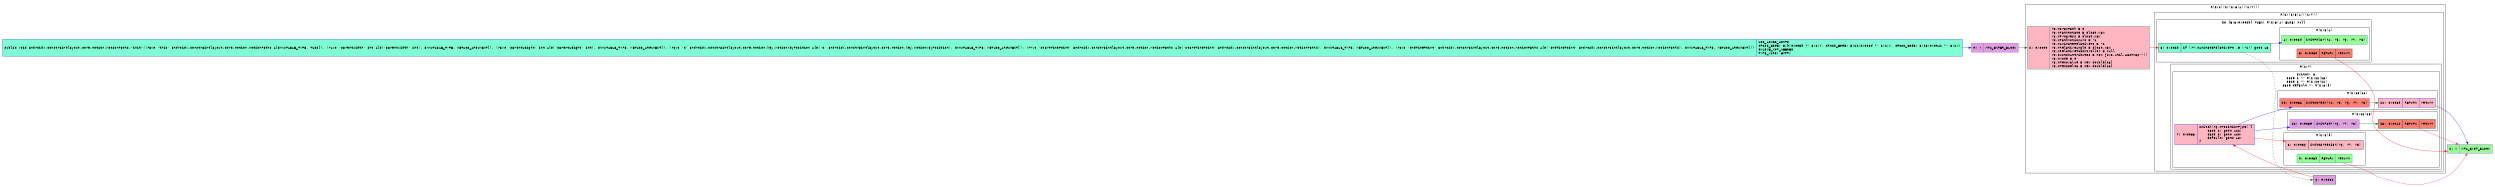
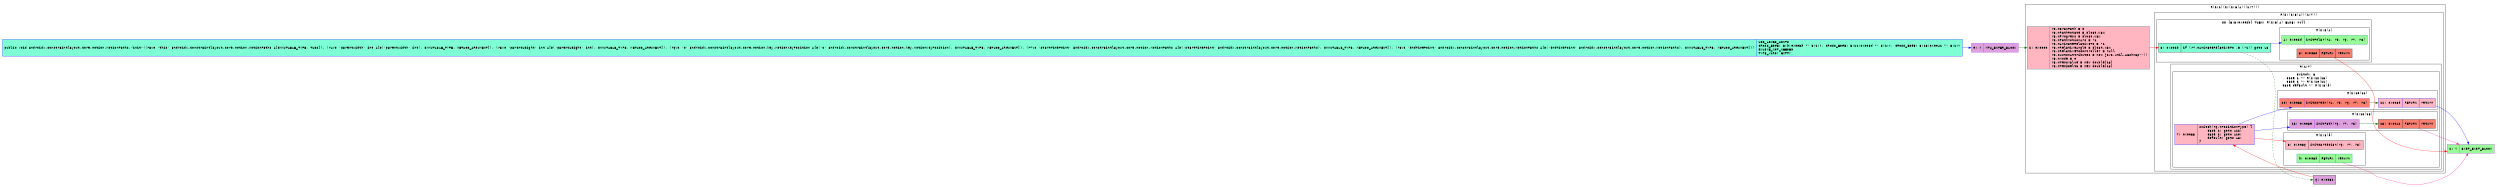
node "1: ?": text "MTH_EXIT_BLOCK" -> "EXIT_EXIT_BLOCK"
